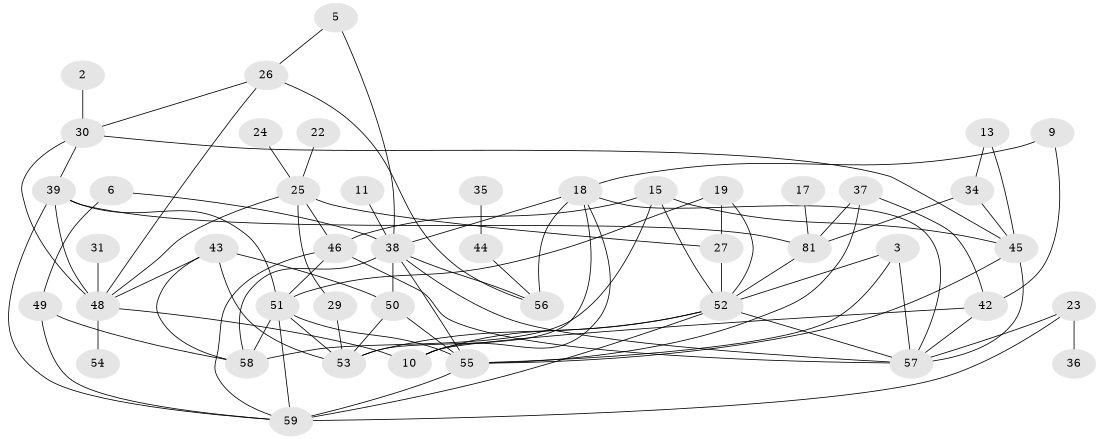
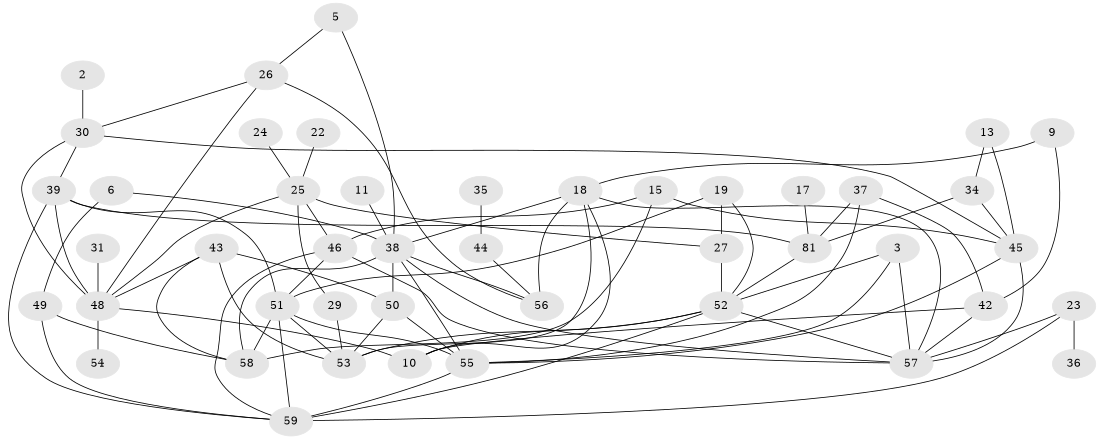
edge "15" -- "52": removed
